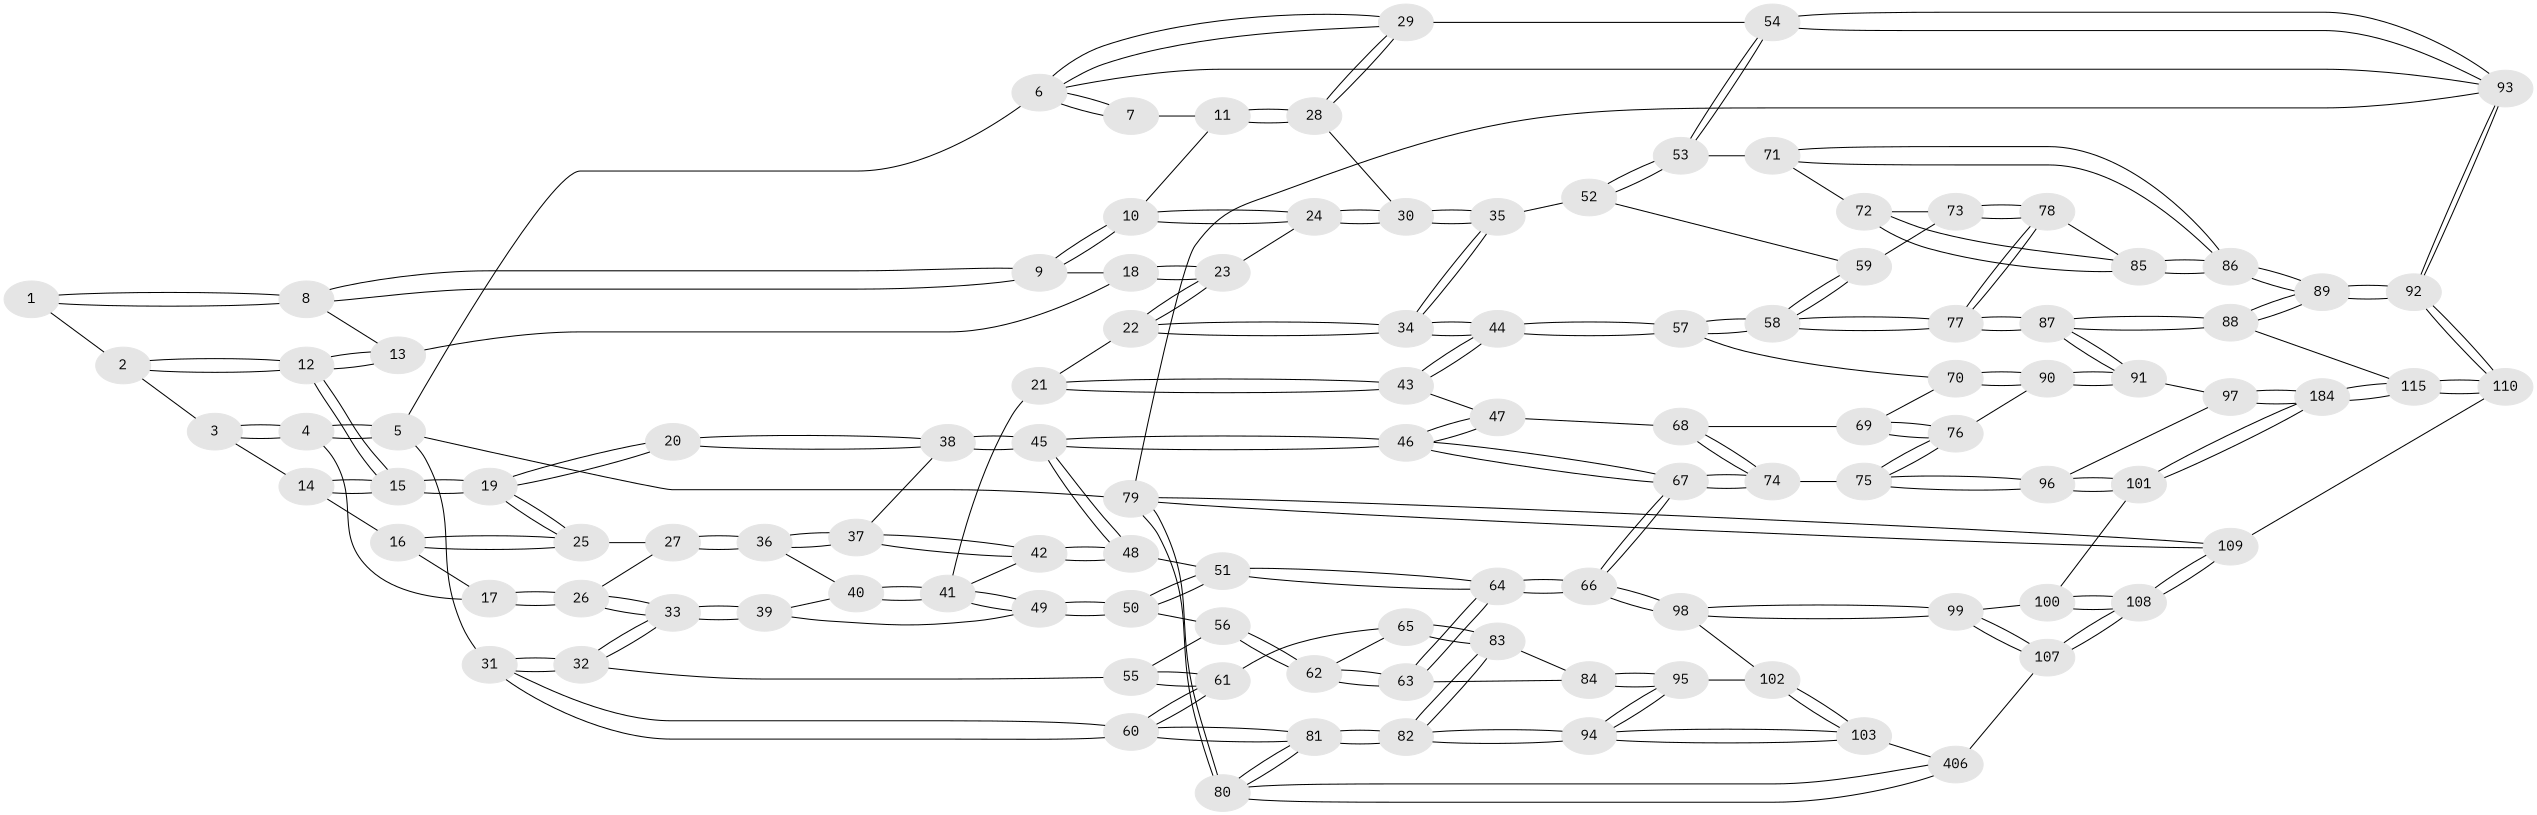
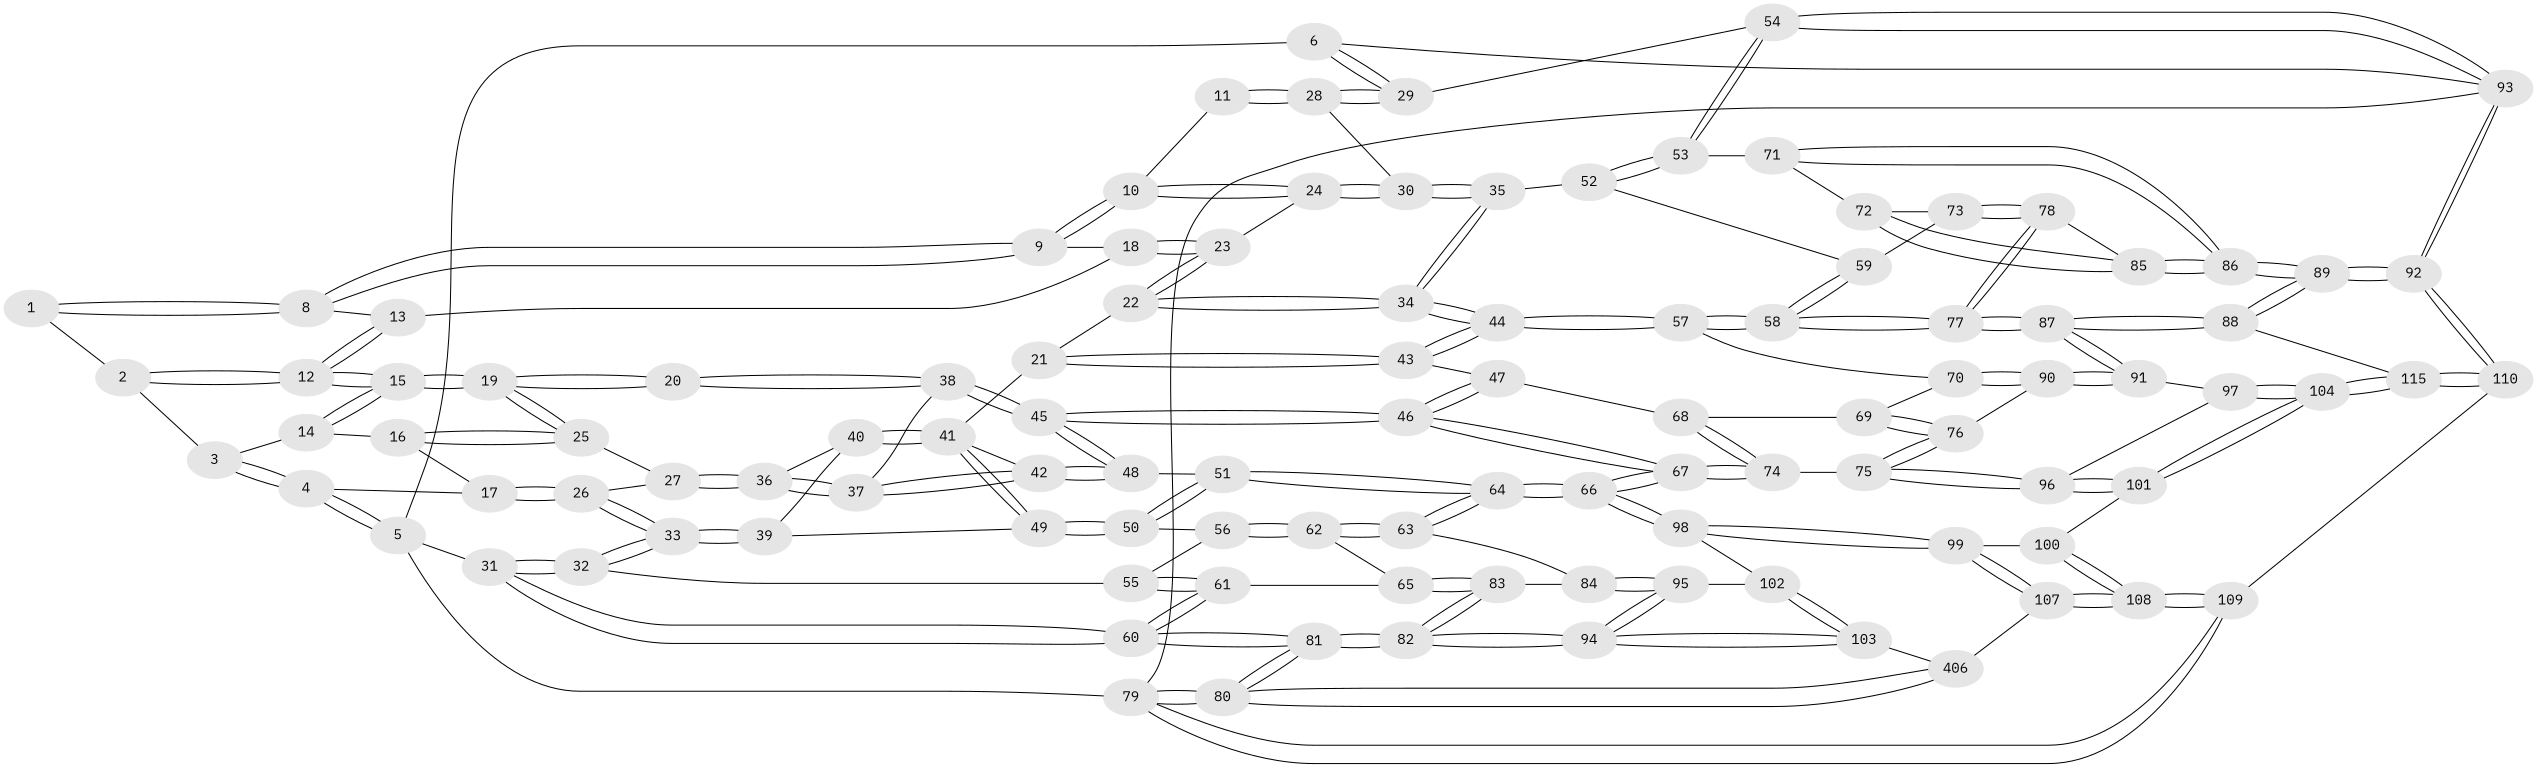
node "7": removed
node "184": label "184" -> "104"
